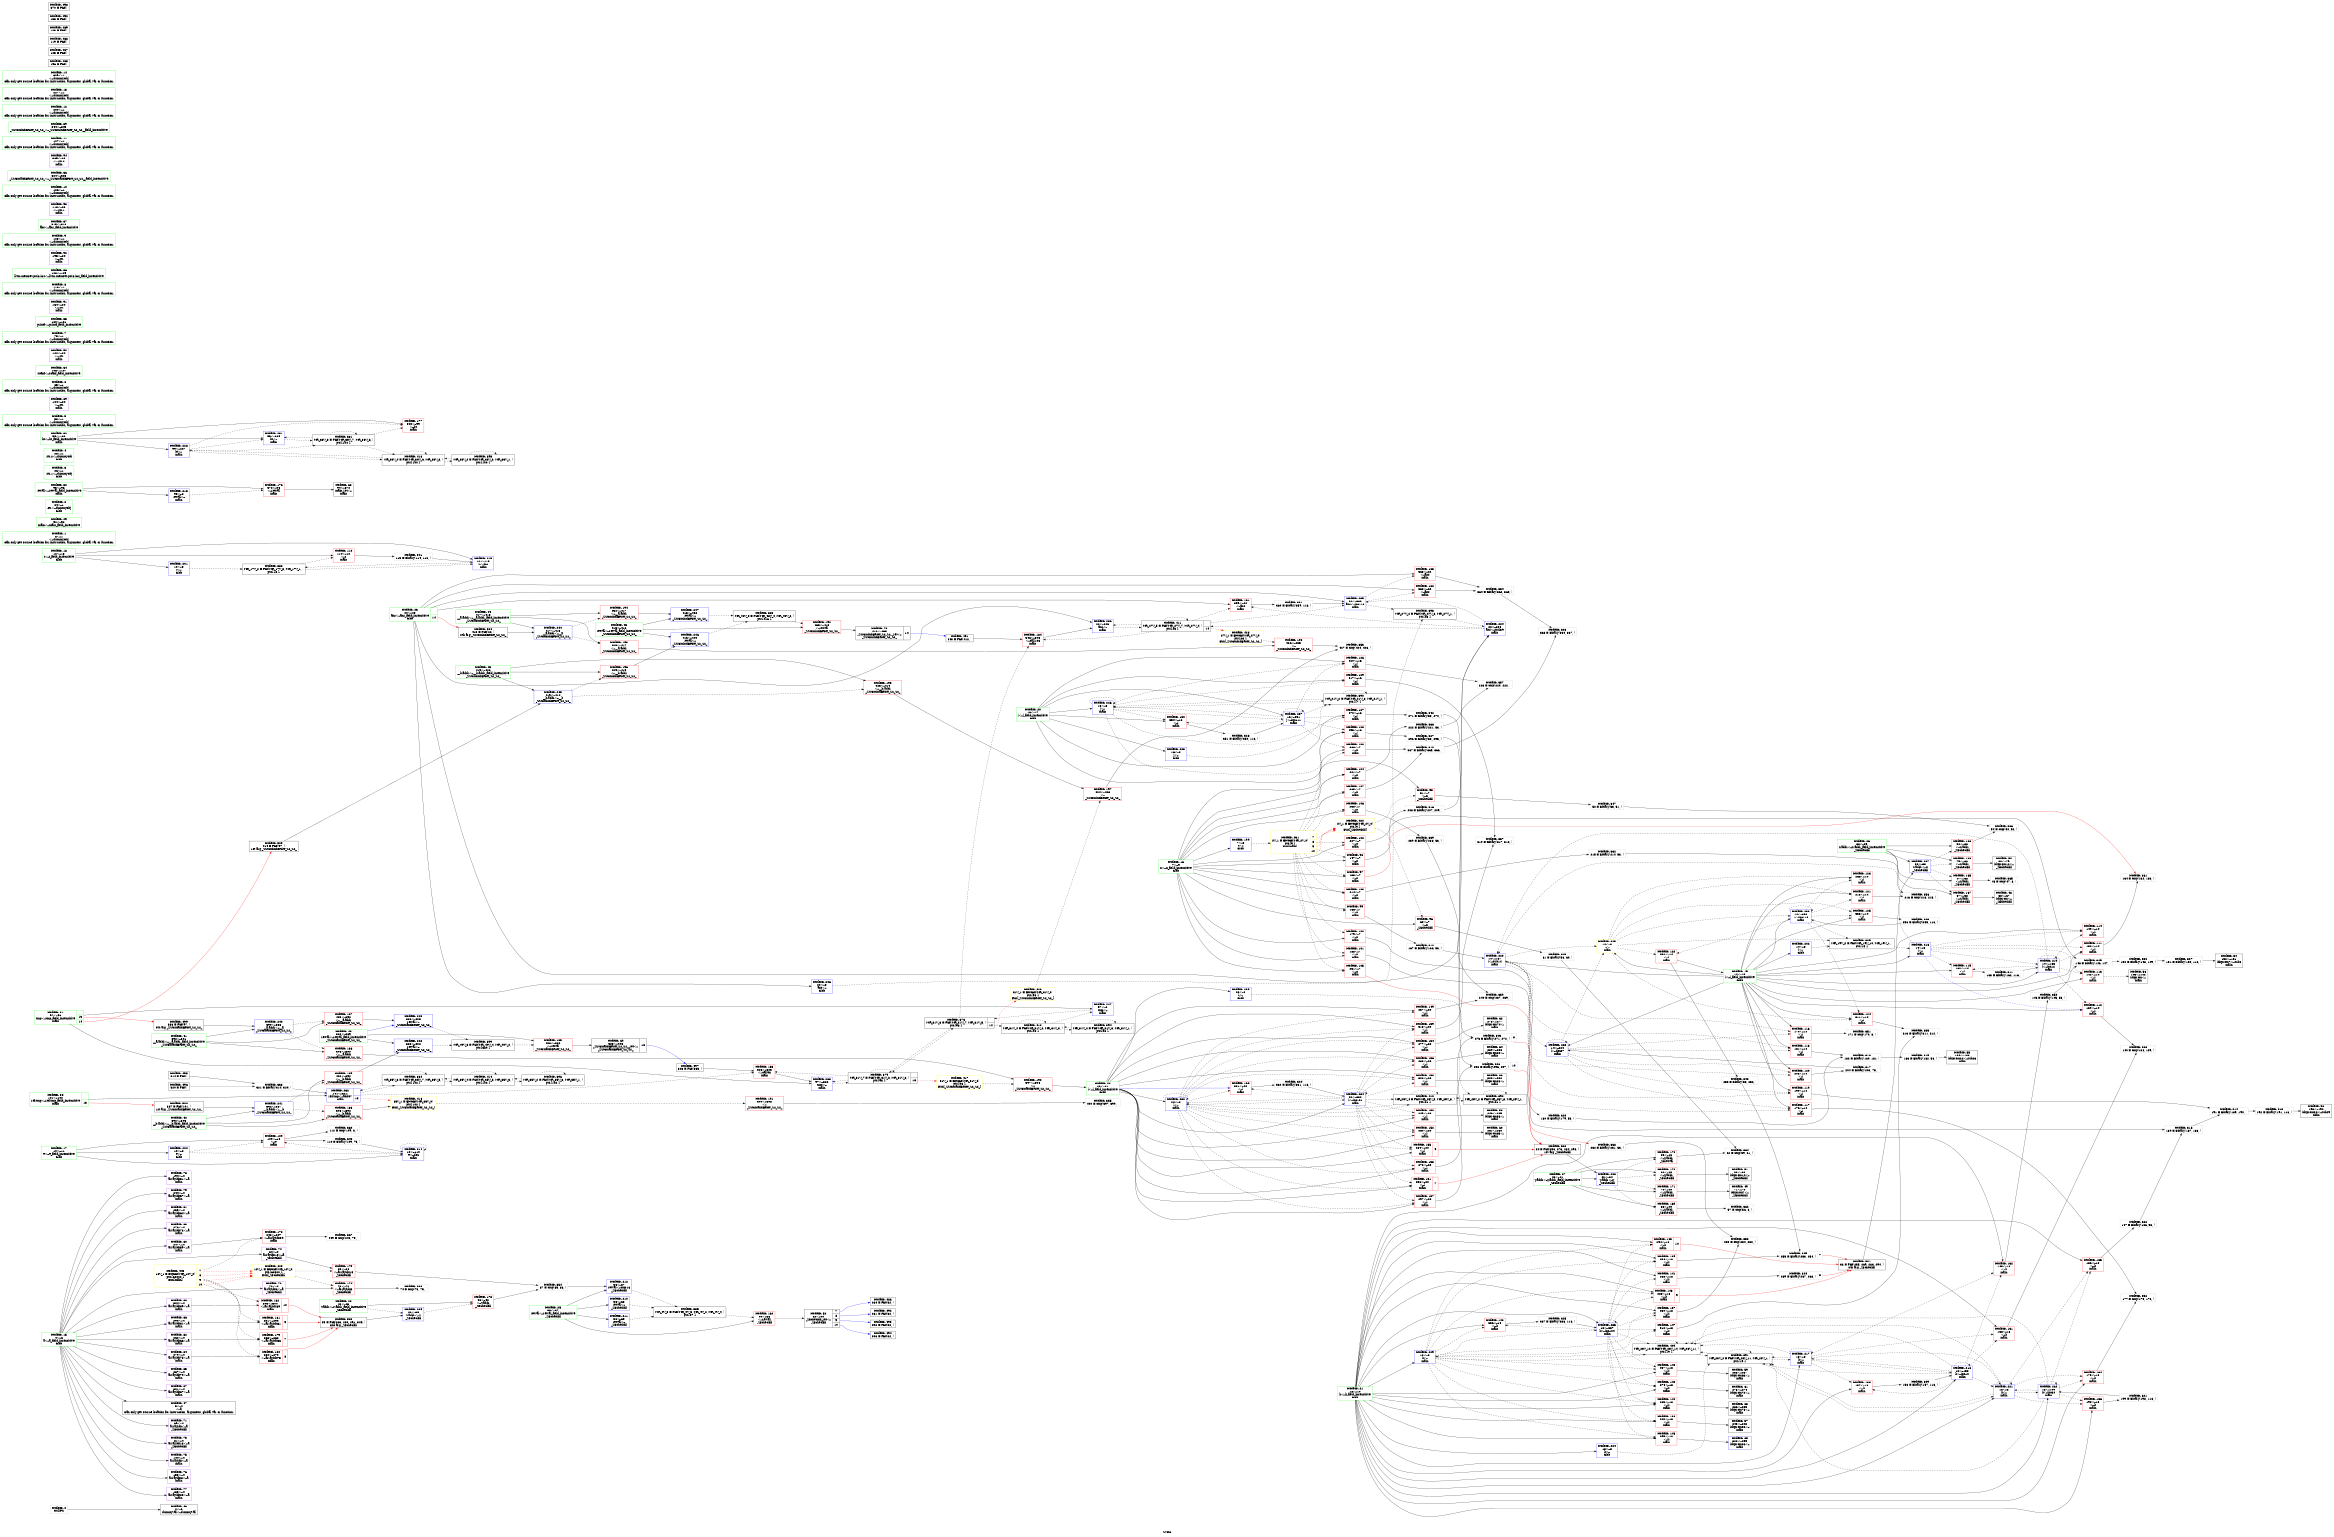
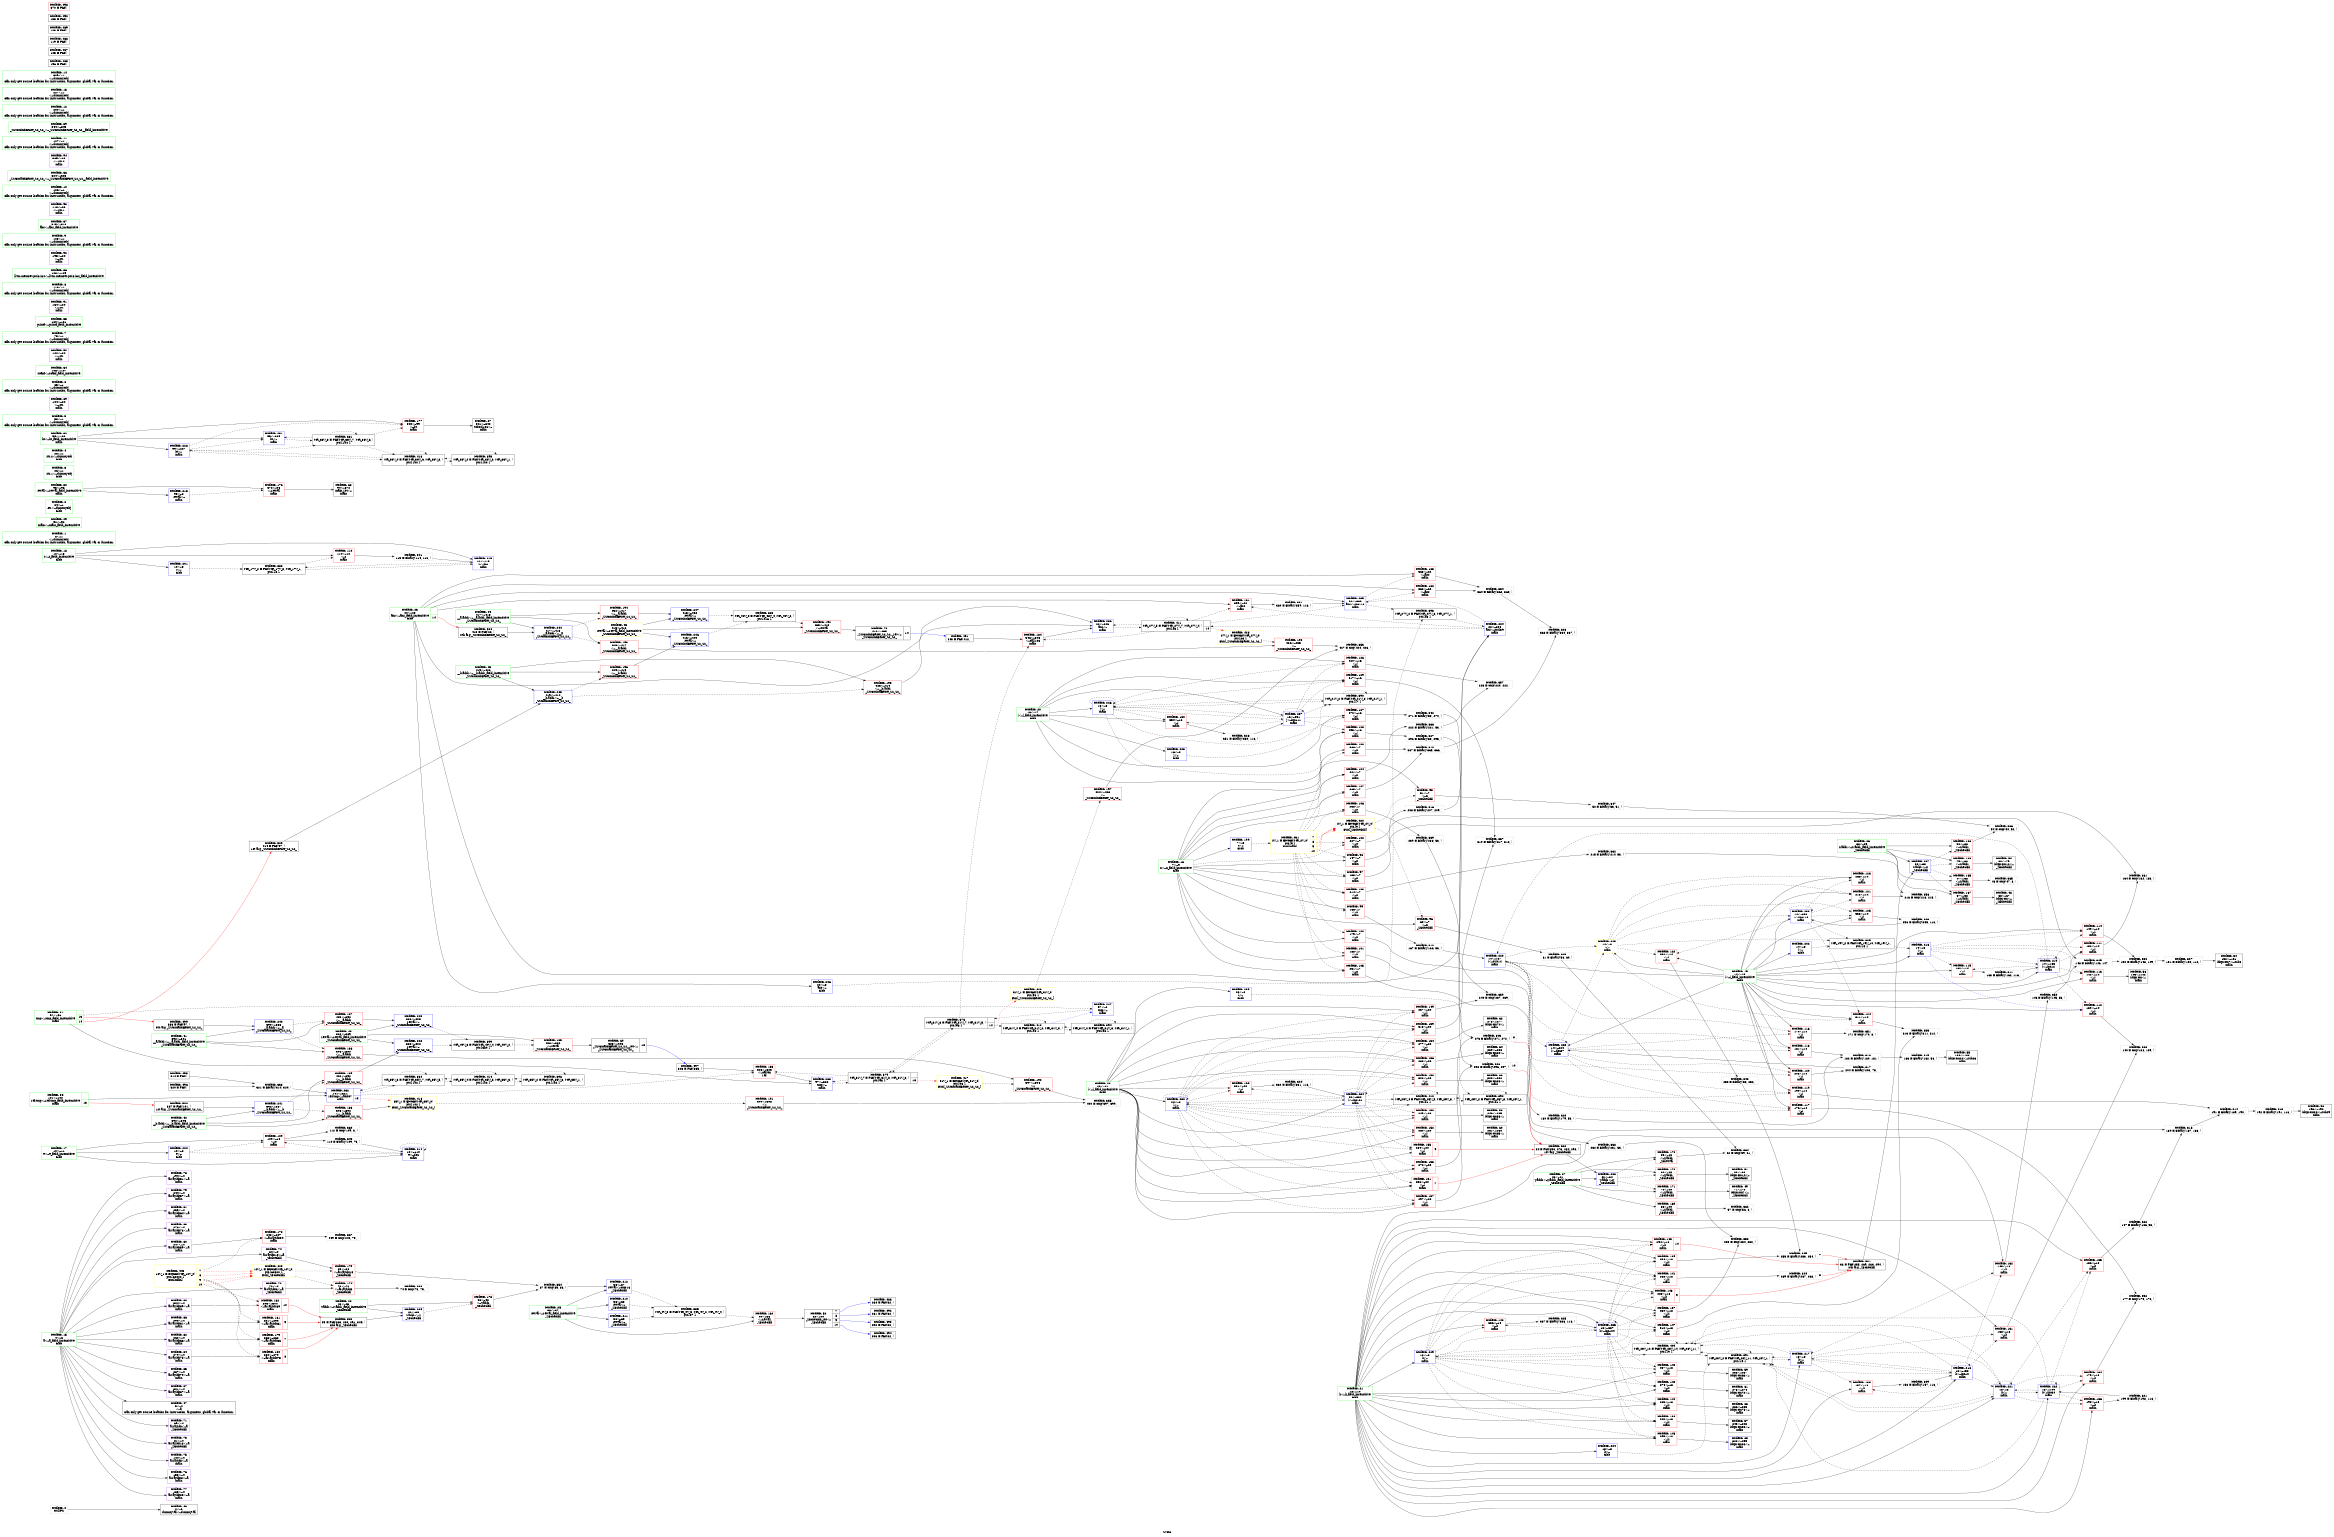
node "NodeID: 498": color black -> red
node "NodeID: 67": added
node "NodeID: 43": color green -> yellow
edge "NodeID: 237" -> "NodeID: 108": now "NodeID: 237" -> "NodeID: 129"
edge "NodeID: 195" -> "NodeID: 197": now "NodeID: 195" -> "NodeID: 236"
edge "NodeID: 97" -> "NodeID: 361": color red -> black
edge "NodeID: 16" -> "NodeID: 102": style solid -> dashed
edge "NodeID: 216" -> "NodeID: 220": removed
edge "NodeID: 114" -> "NodeID: 330": added
edge "NodeID: 122" -> "NodeID: 19": reversed
edge "NodeID: 113" -> "NodeID: 53": style dashed -> solid
edge "NodeID: 31" -> "NodeID: 227": style solid -> dashed
edge "NodeID: 105" -> "NodeID: 338": color red -> black
edge "NodeID: 412" -> "NodeID: 227": color black -> blue
edge "NodeID: 40" -> "NodeID: 243": color blue -> black
edge "NodeID: 234" -> "NodeID: 149": added
node "NodeID: 183": text "main" -> "ref"
edge "NodeID: 190" -> "NodeID: 22": now "NodeID: 190" -> "NodeID: 355"
edge "NodeID: 22" -> "NodeID: 160": color blue -> black
edge "NodeID: 208" -> "NodeID: 169": removed
edge "NodeID: 229" -> "NodeID: 141": added
edge "NodeID: 21" -> "NodeID: 147": added
edge "NodeID: 28" -> "NodeID: 209": style dashed -> solid
